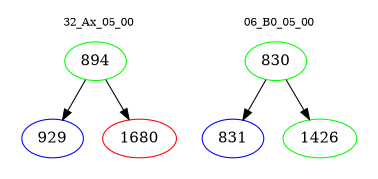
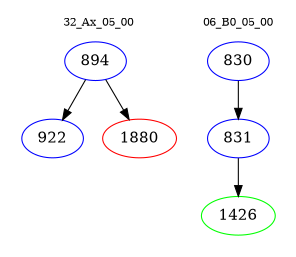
node "894": color green -> blue
node "830": color green -> blue
edge "830" -> "1426": now "831" -> "1426"
node "929": label "929" -> "922"
node "1680": label "1680" -> "1880"
